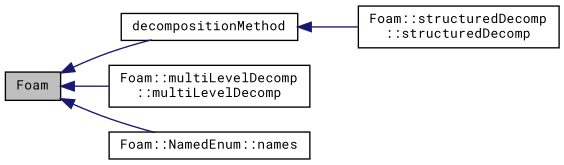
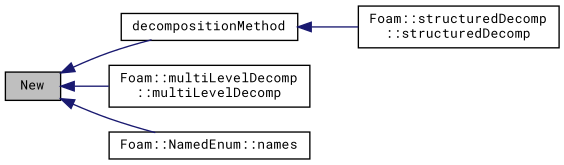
node "Foam": label "Foam" -> "New"
